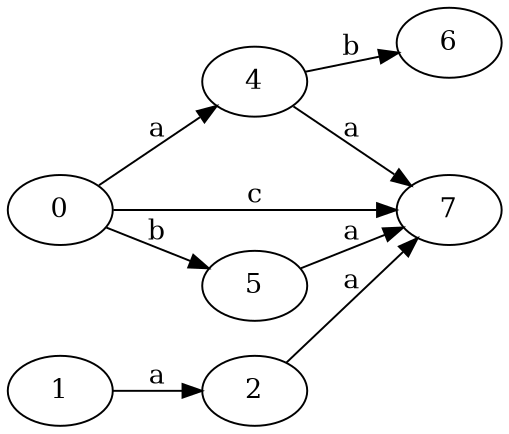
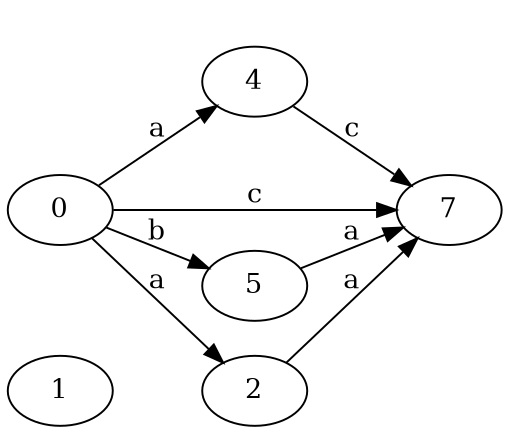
node "6": removed
edge "4" -> "7": label "a" -> "c"
edge "1" -> "2": now "0" -> "2"
